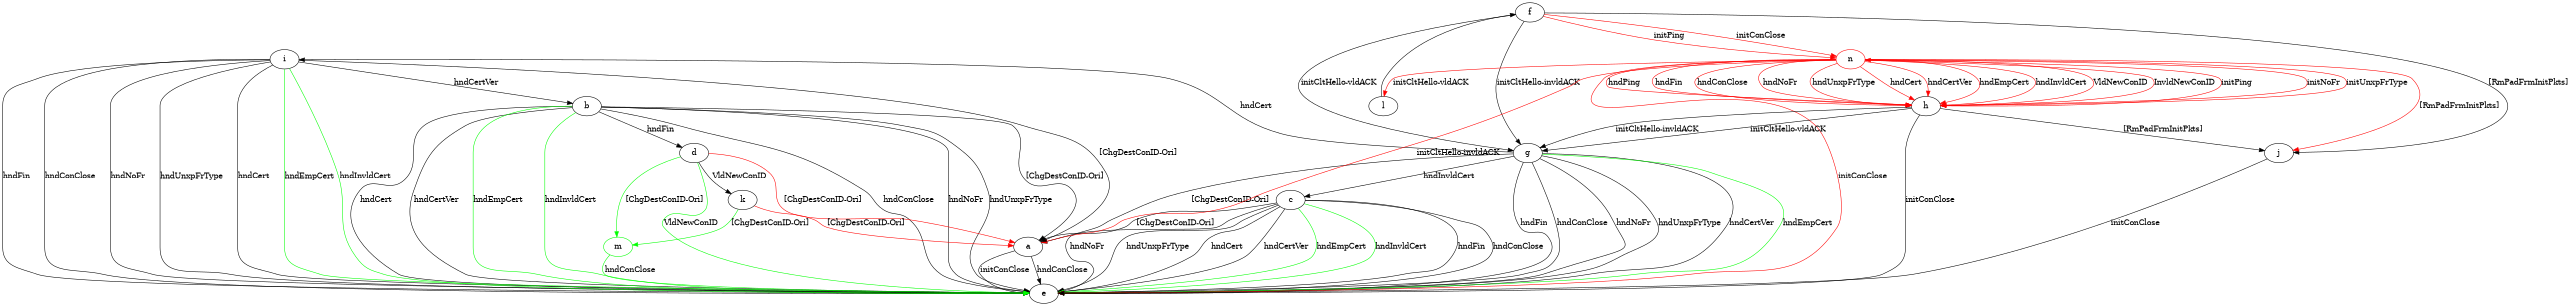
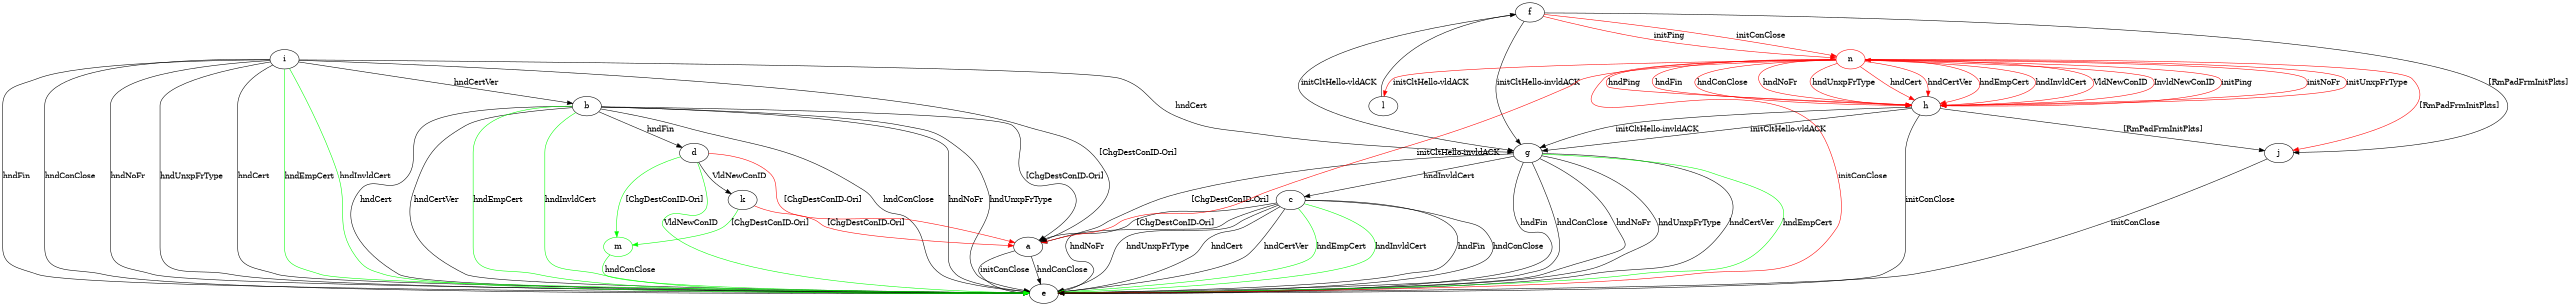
edge "g" -> "i": reversed
